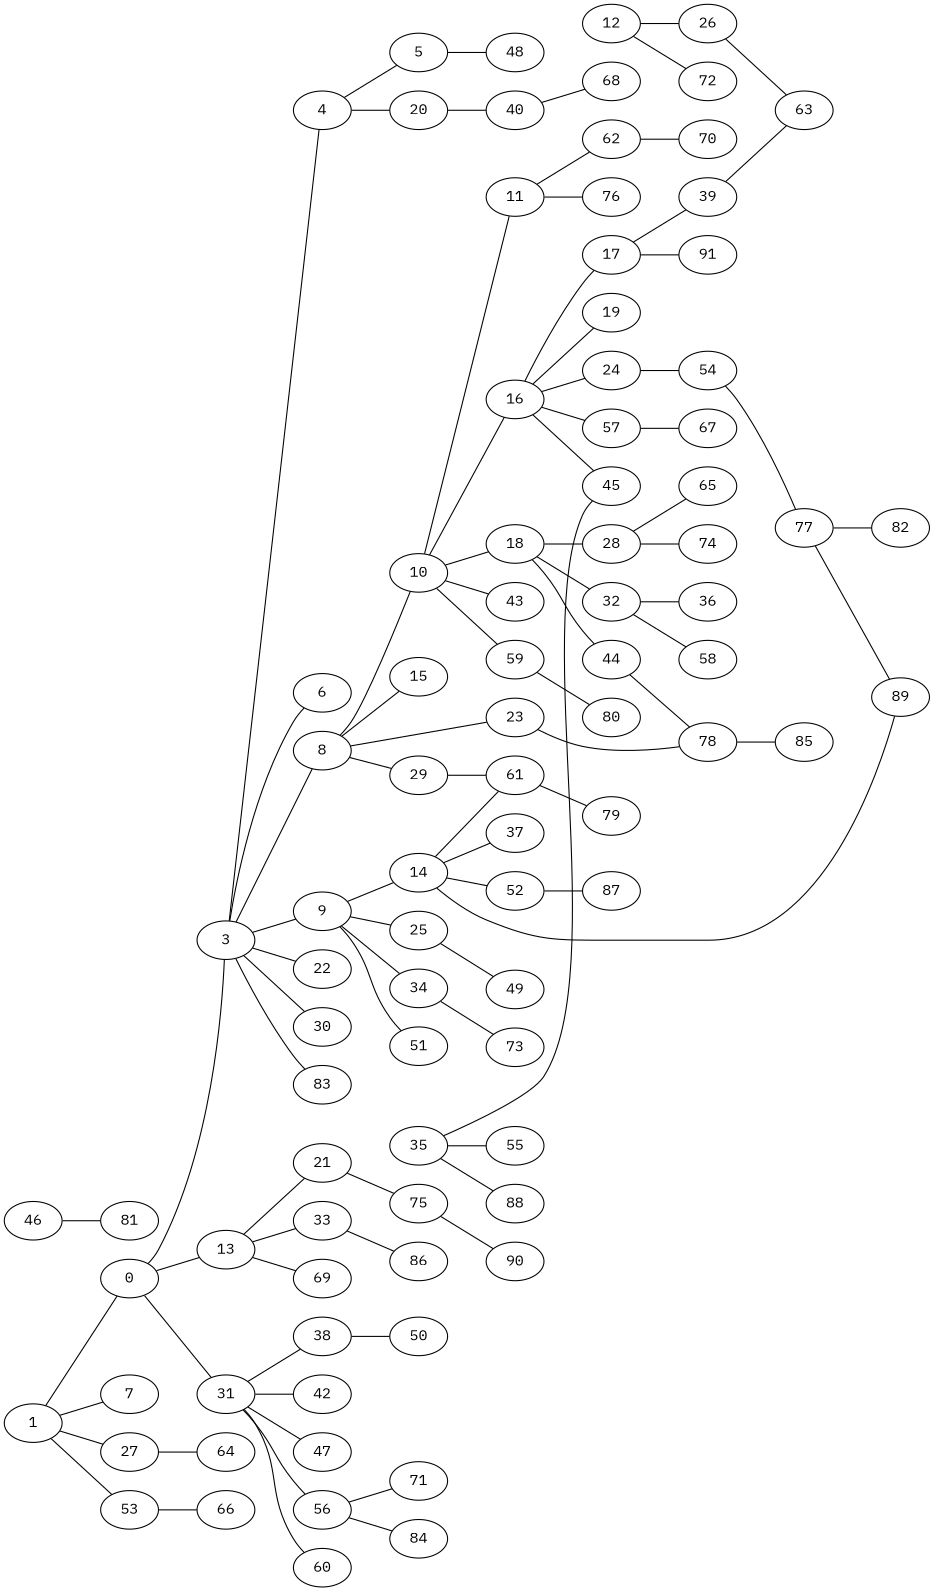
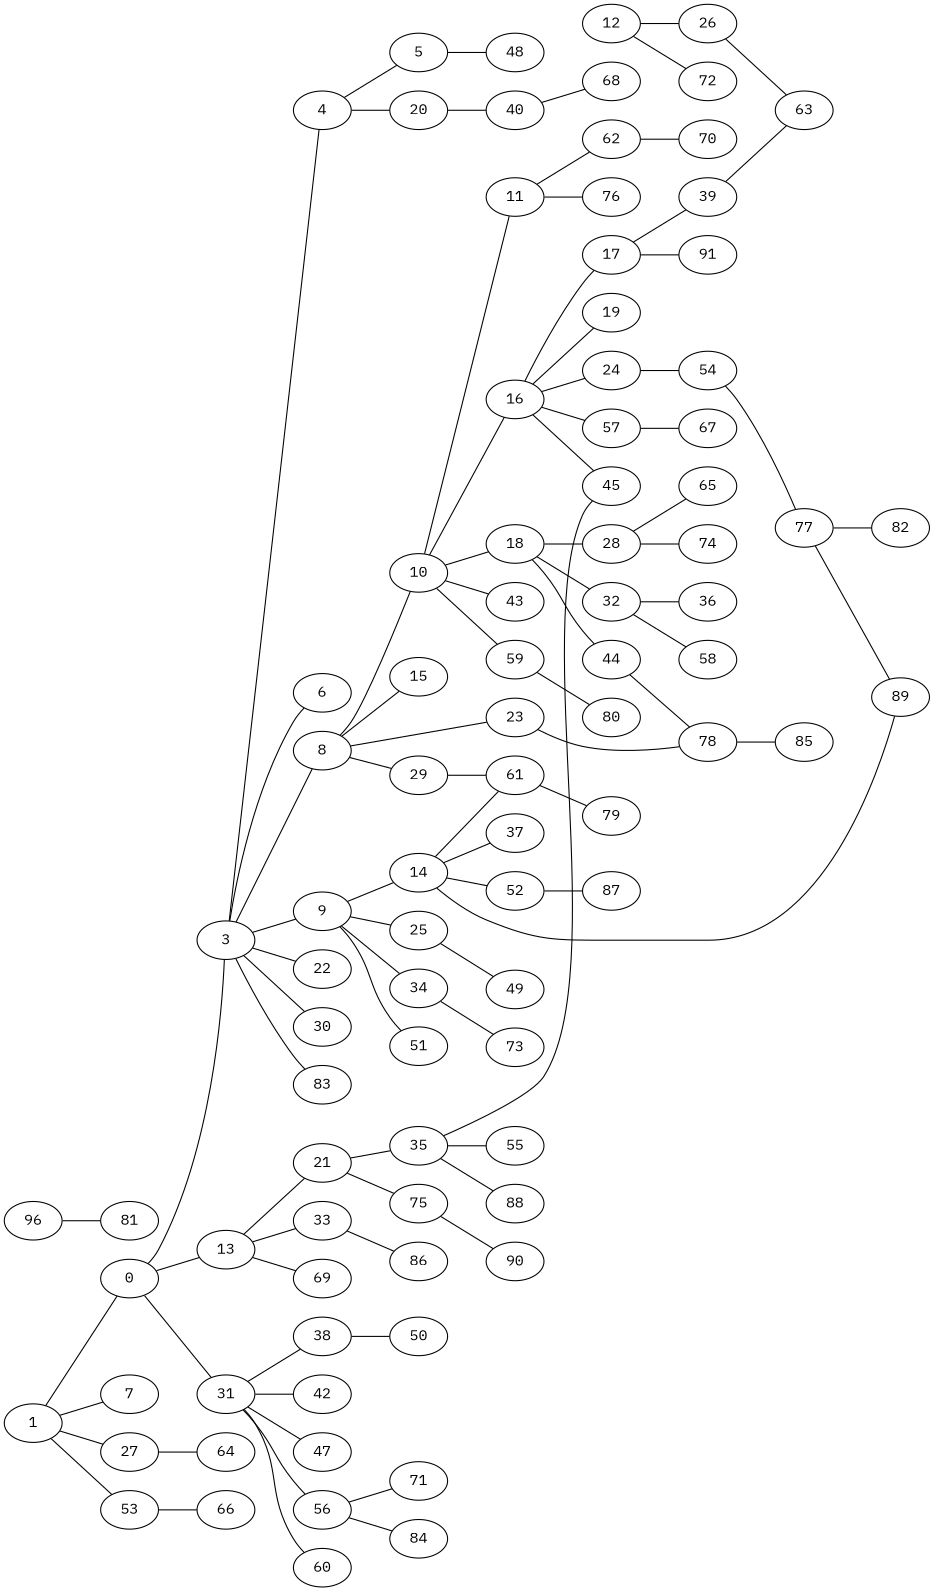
edge "35" -- "21": added
node "46": label "46" -> "96"
